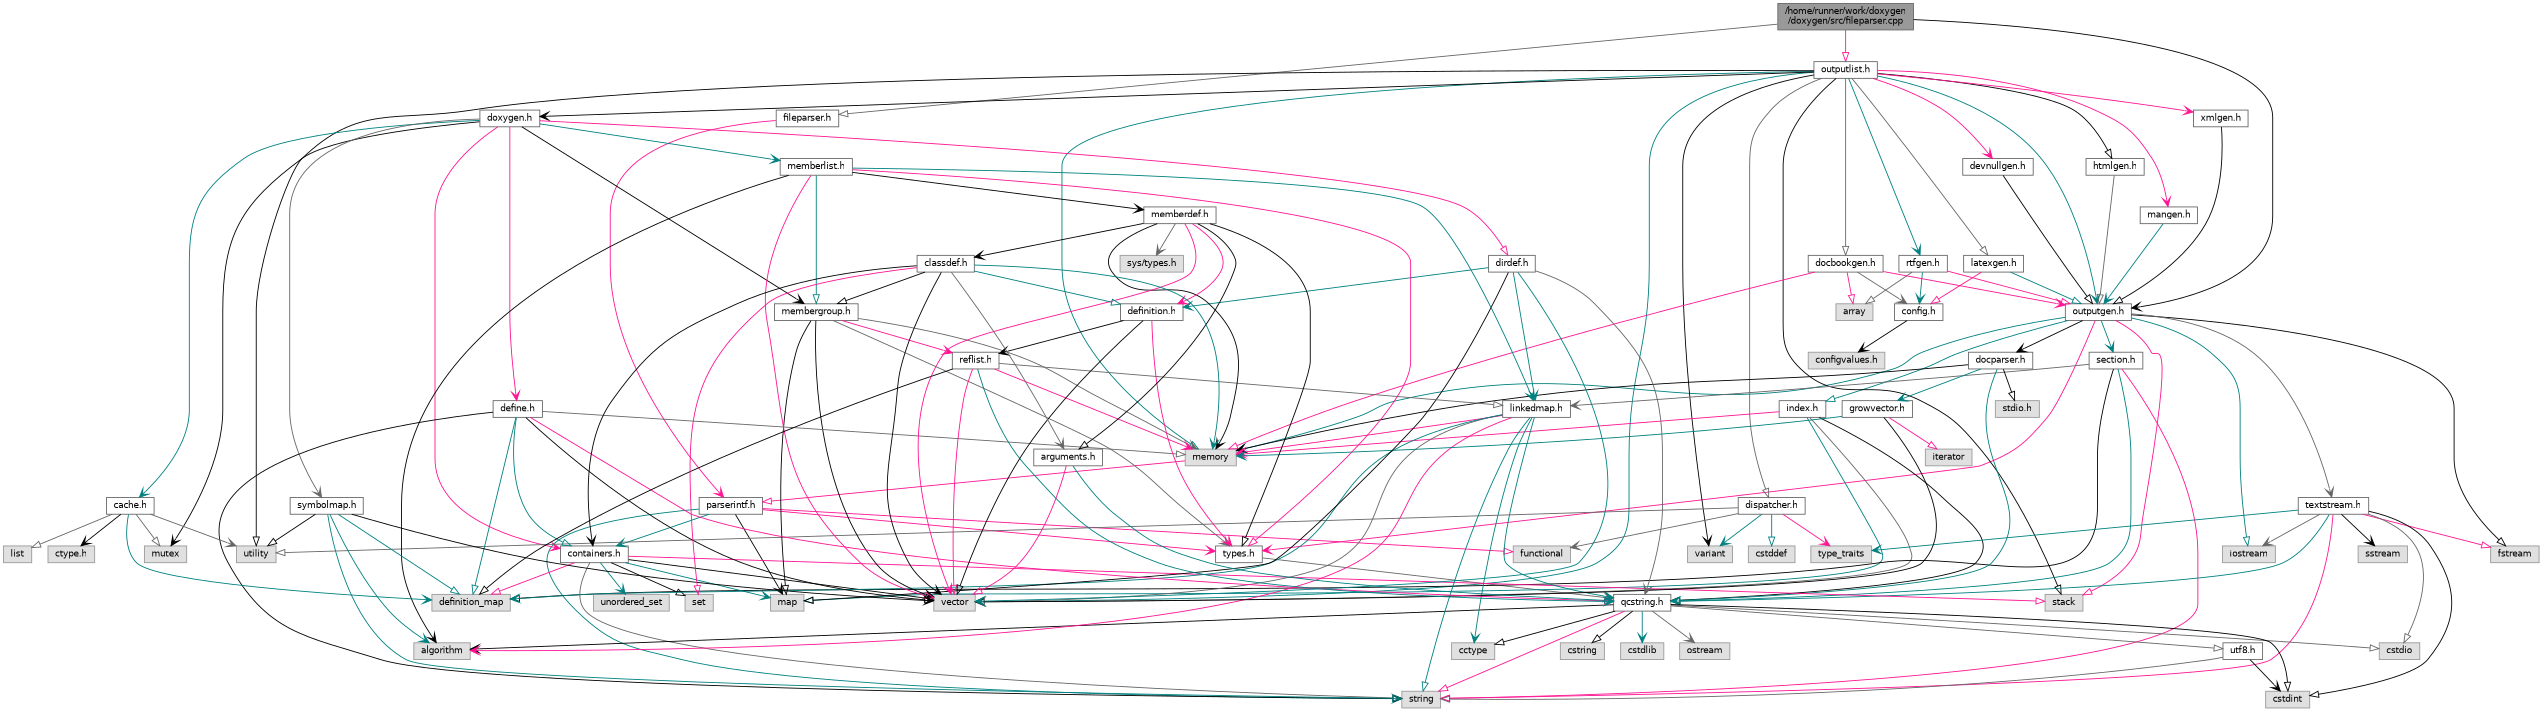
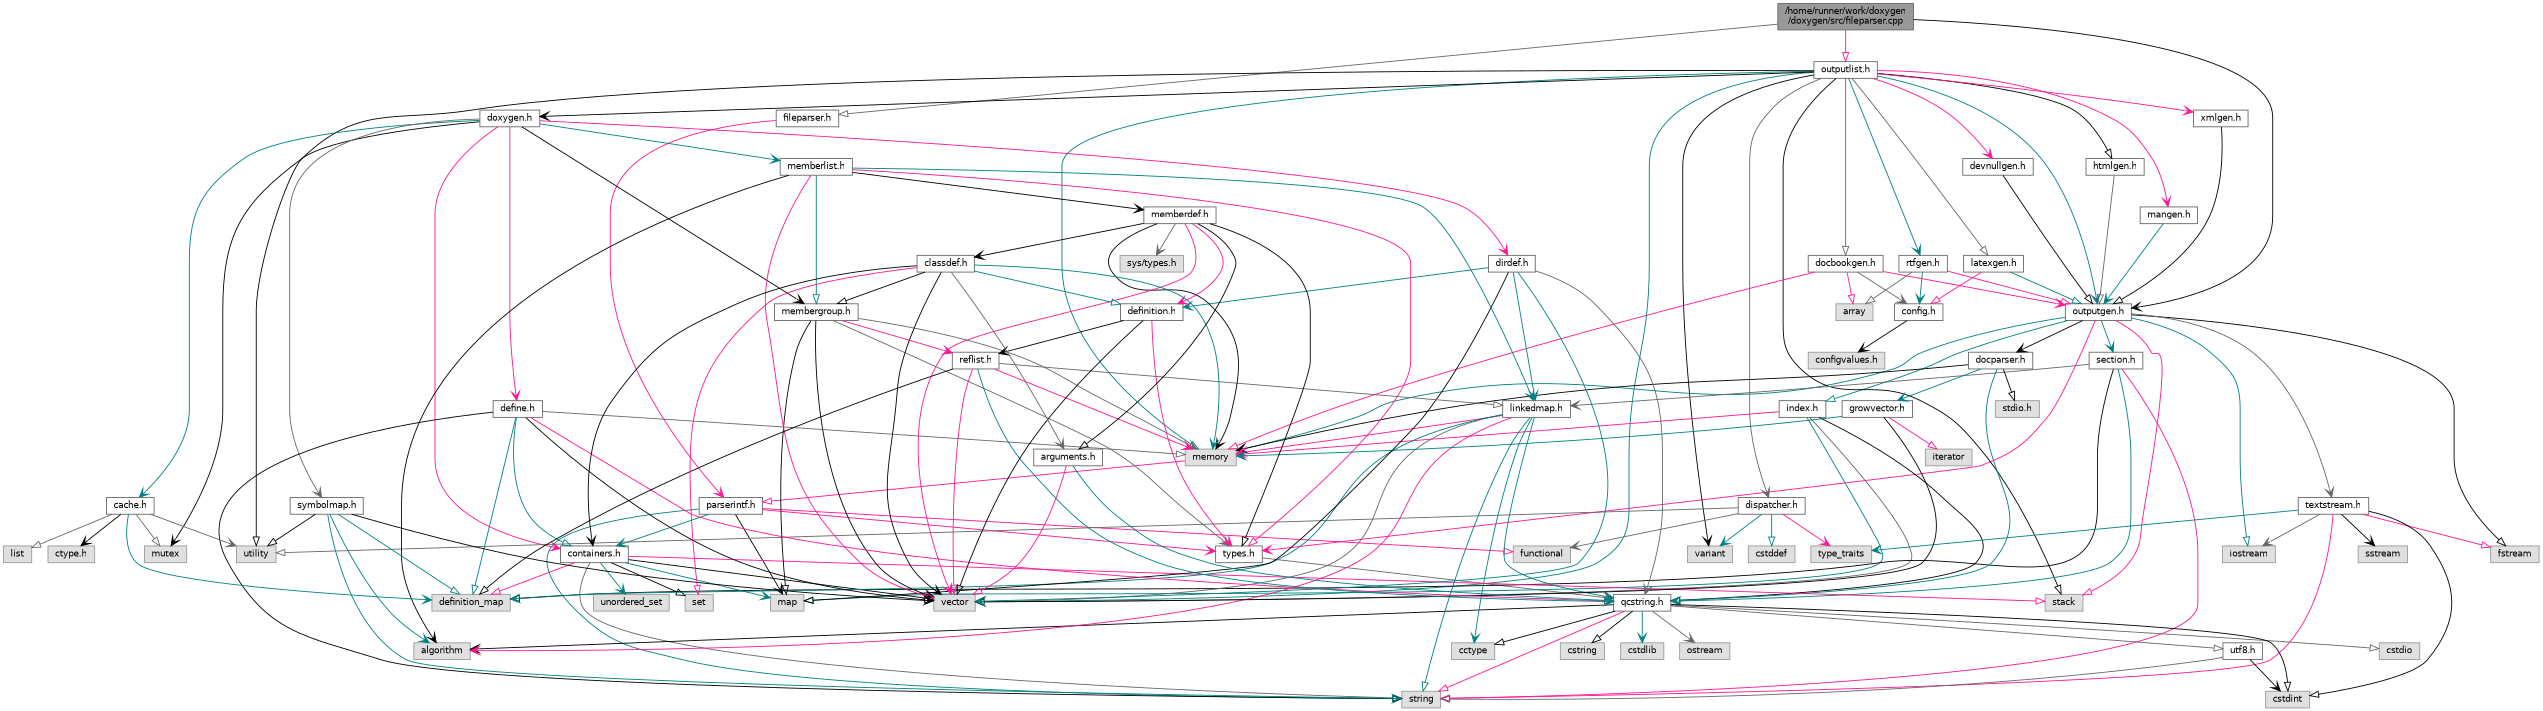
edge "doxygen.h" -> "dirdef.h": arrowhead onormal -> vee
edge "outputlist.h" -> "dispatcher.h": arrowhead onormal -> vee
edge "textstream.h" -> "cstdio": removed
edge "textstream.h" -> "qcstring.h": removed
